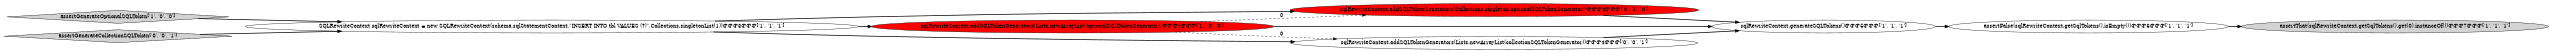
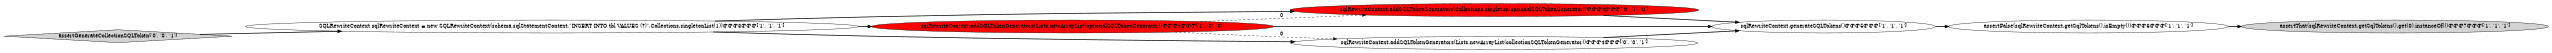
node "assertGenerateOptionalSQLToken['1', '0', '0']": removed
